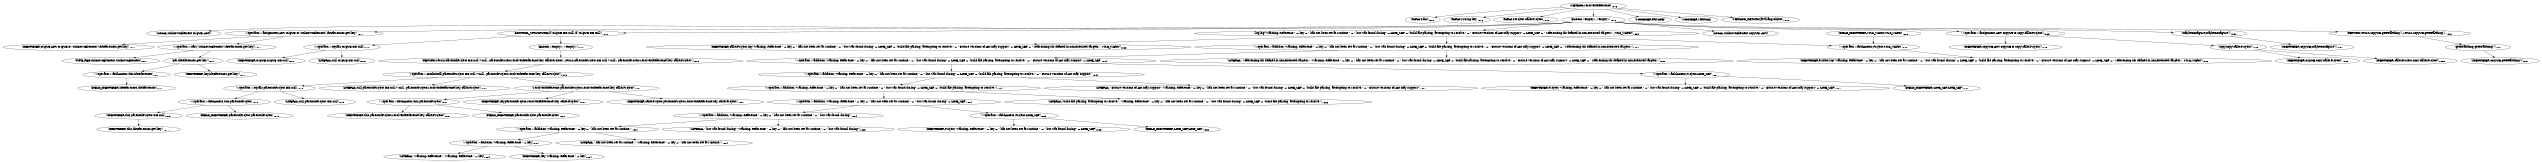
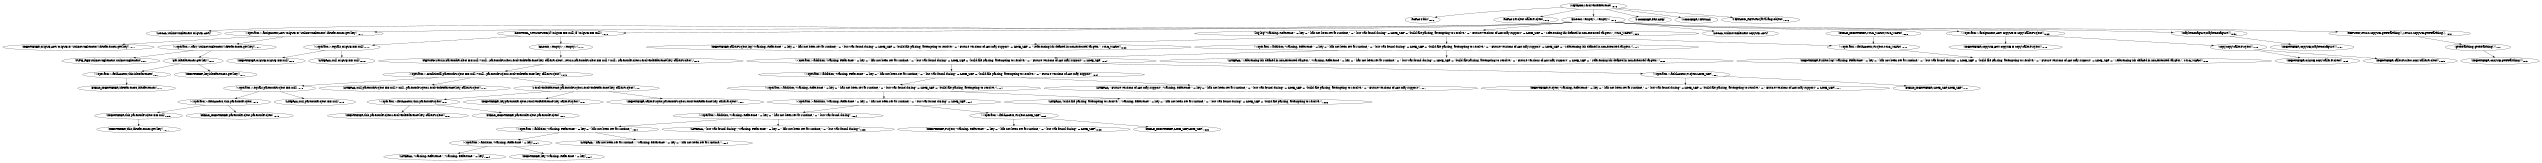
node "(PARAM,String key)": removed
